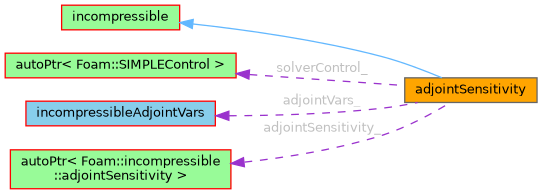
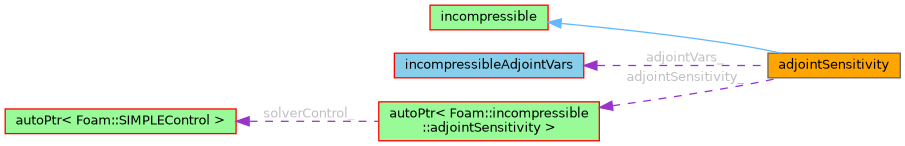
edge "adjointSensitivity" -> "autoPtr< Foam::SIMPLEControl >": now "autoPtr< Foam::incompressible ::adjointSensitivity >" -> "autoPtr< Foam::SIMPLEControl >"
